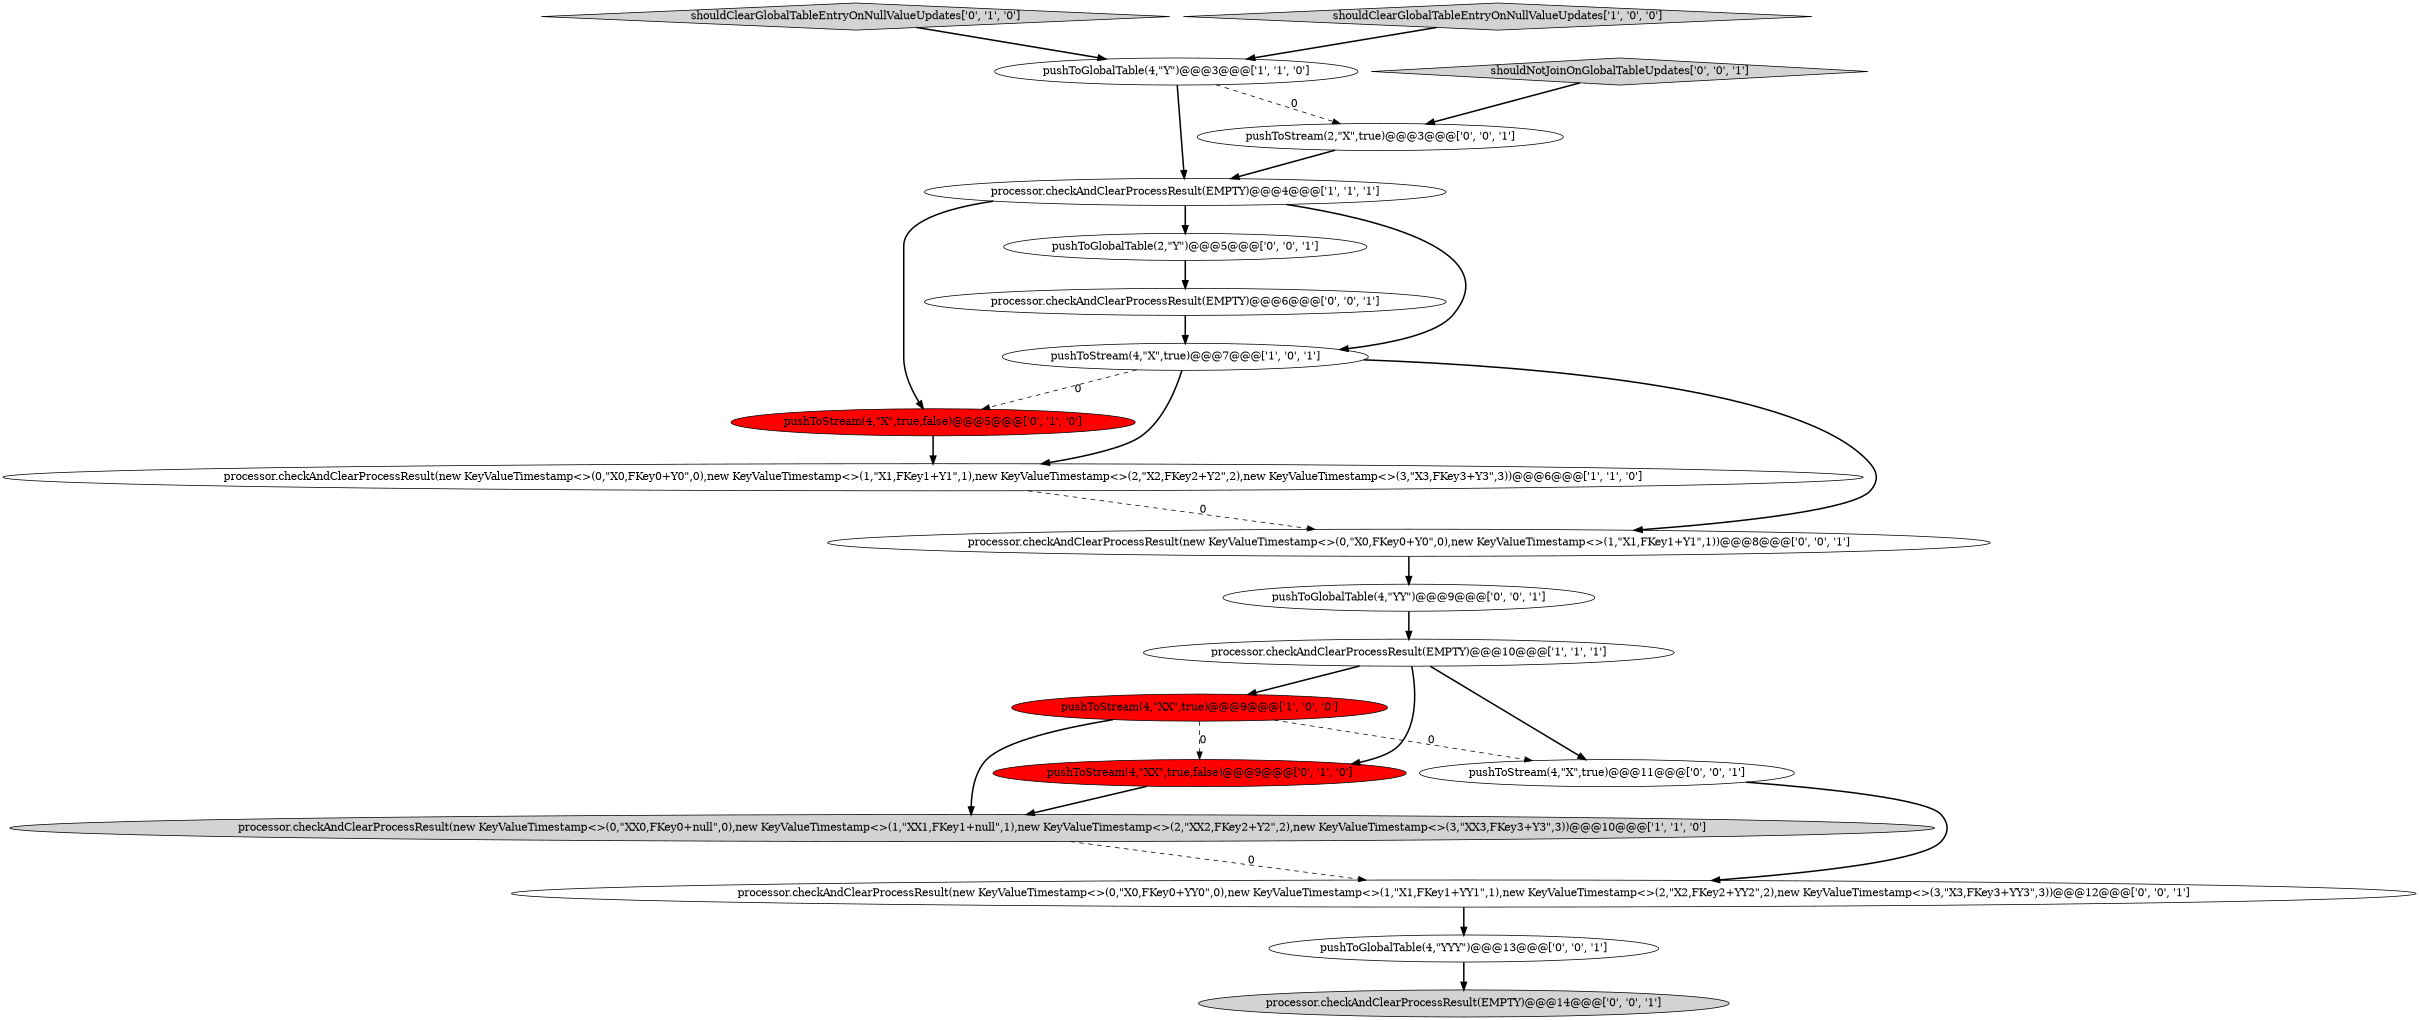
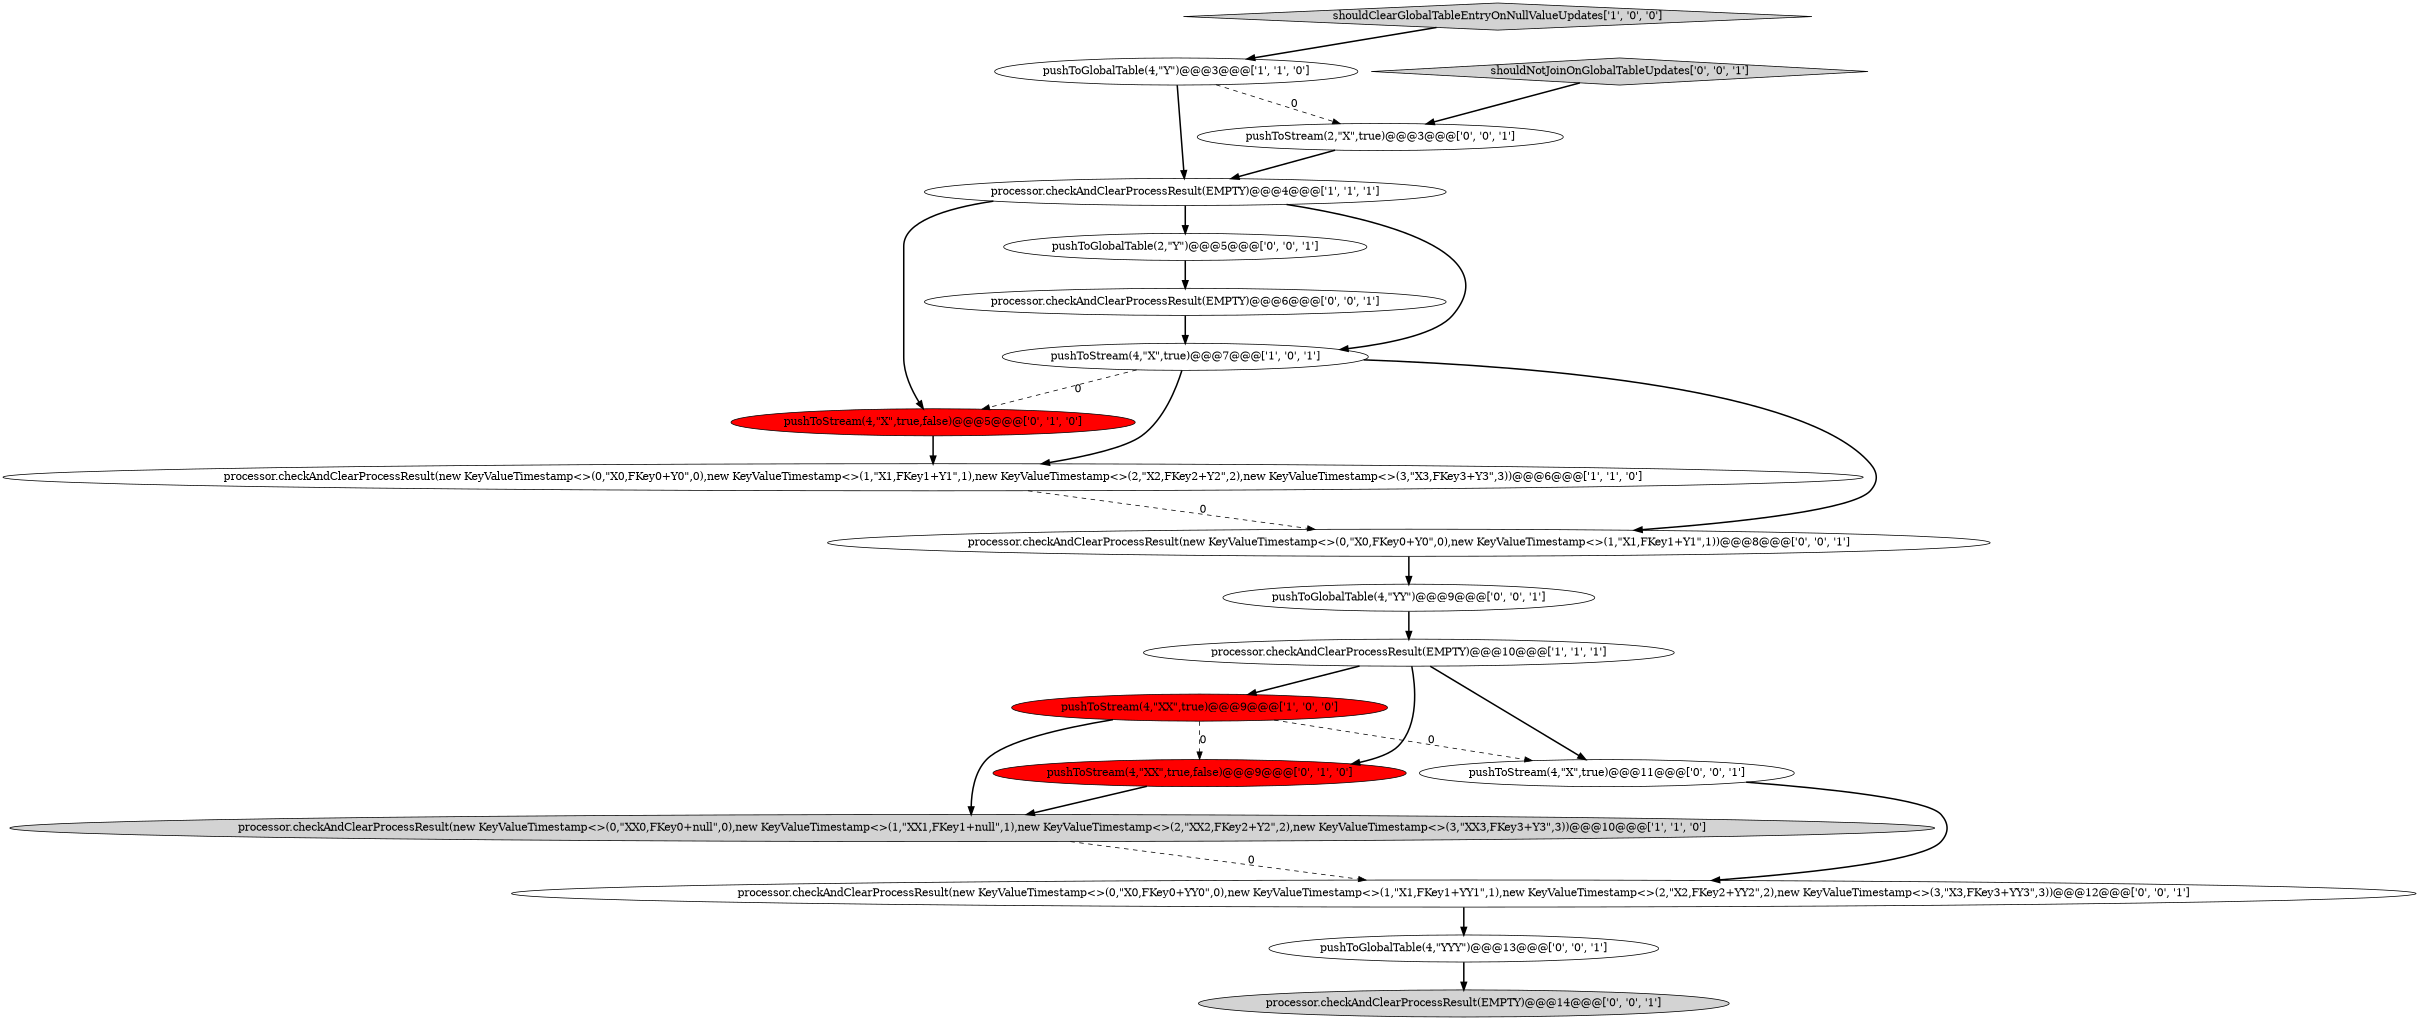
node "shouldClearGlobalTableEntryOnNullValueUpdates['0', '1', '0']": removed
